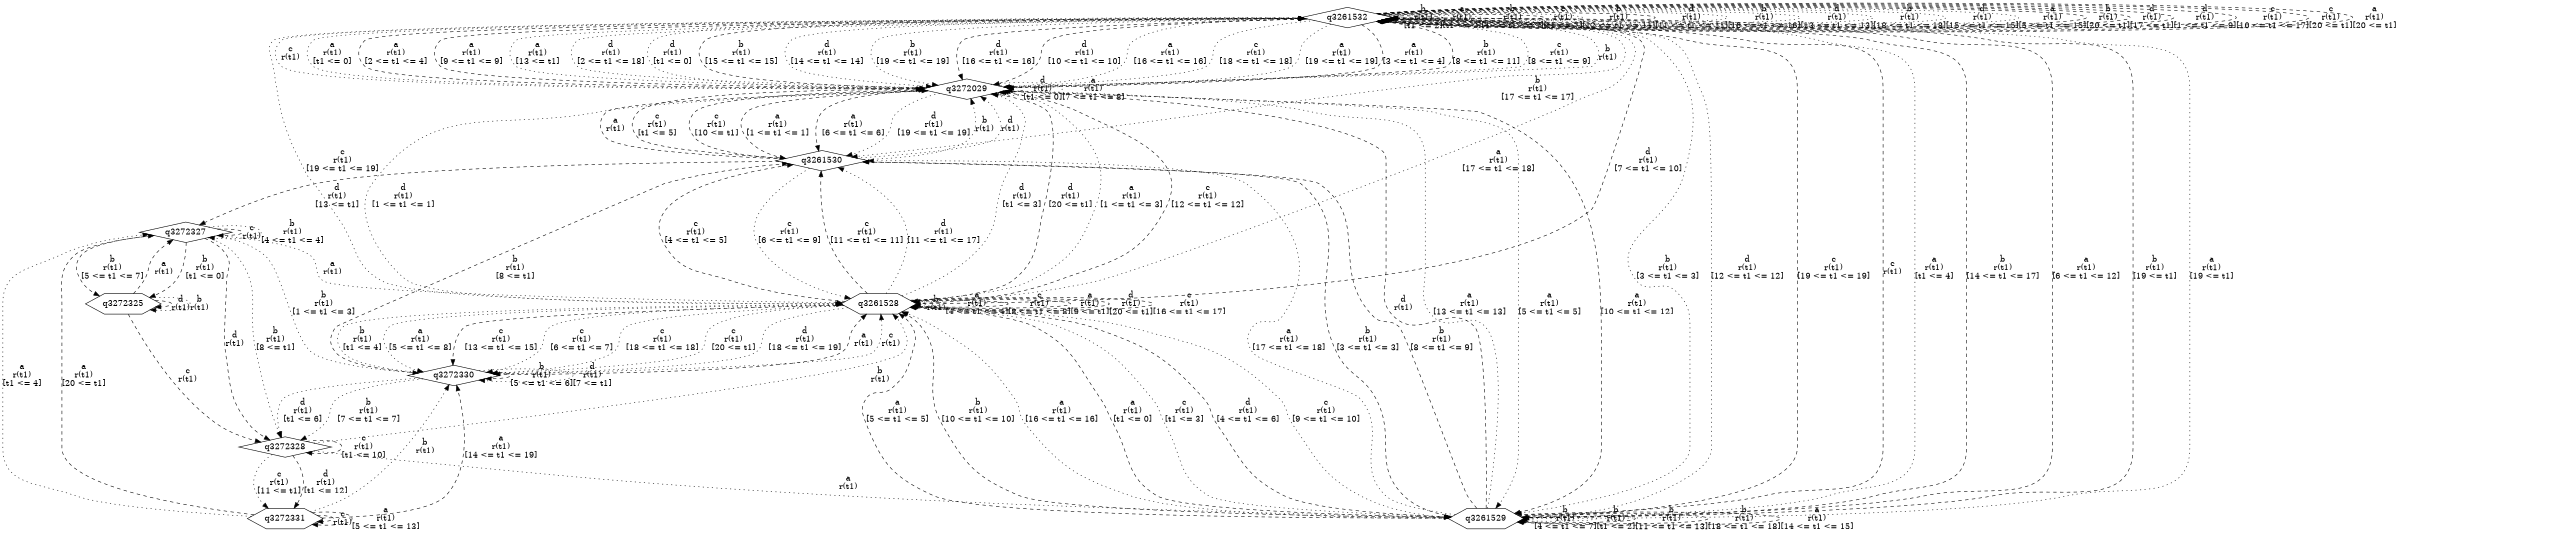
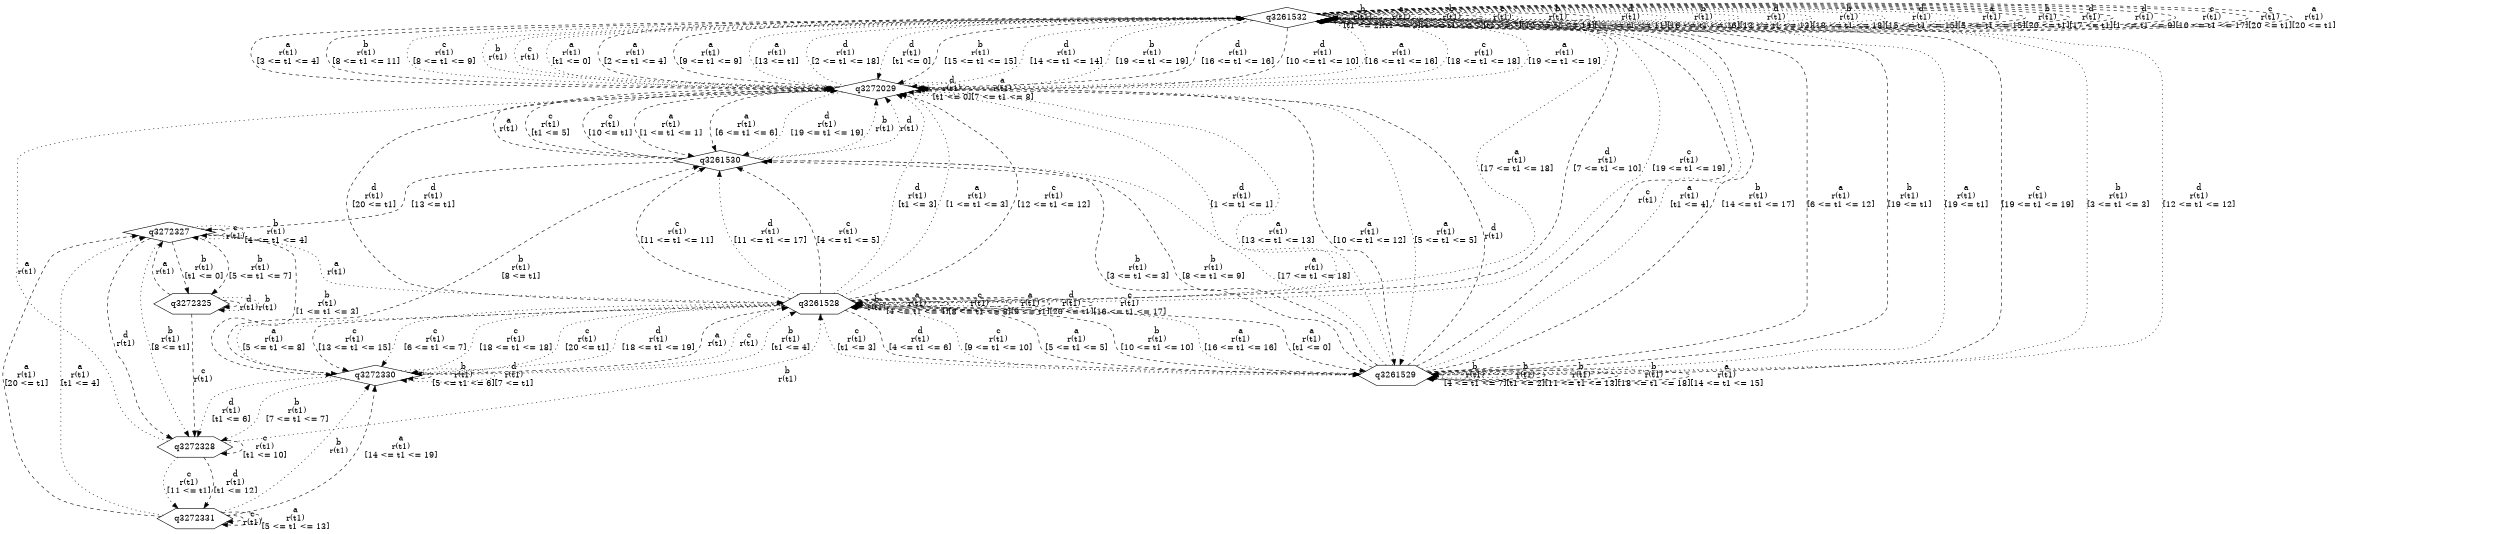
edge "q3261532" -> "q3261530": removed, label "b r(t1) [17 <= t1 <= 17]"
edge "q3261530" -> "q3261528": removed, label "c r(t1) [6 <= t1 <= 9]"
edge "q3272327" -> "q3272330": style dotted -> dashed
node "q3272328": shape diamond -> hexagon
edge "q3272328" -> "q3261529": now "q3272328" -> "q3272029"
